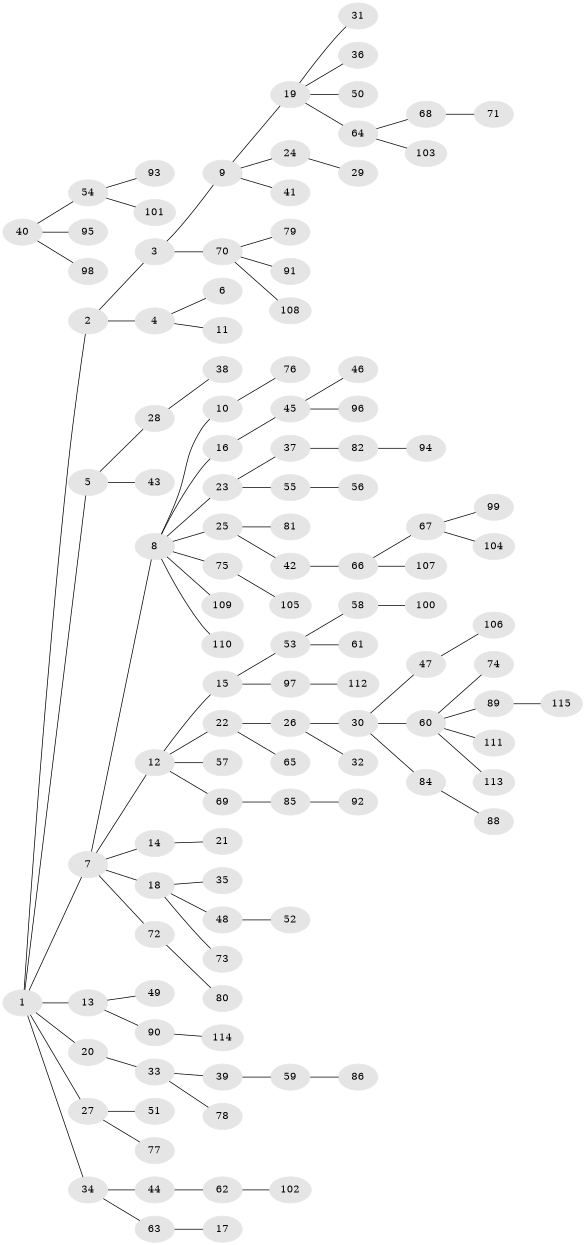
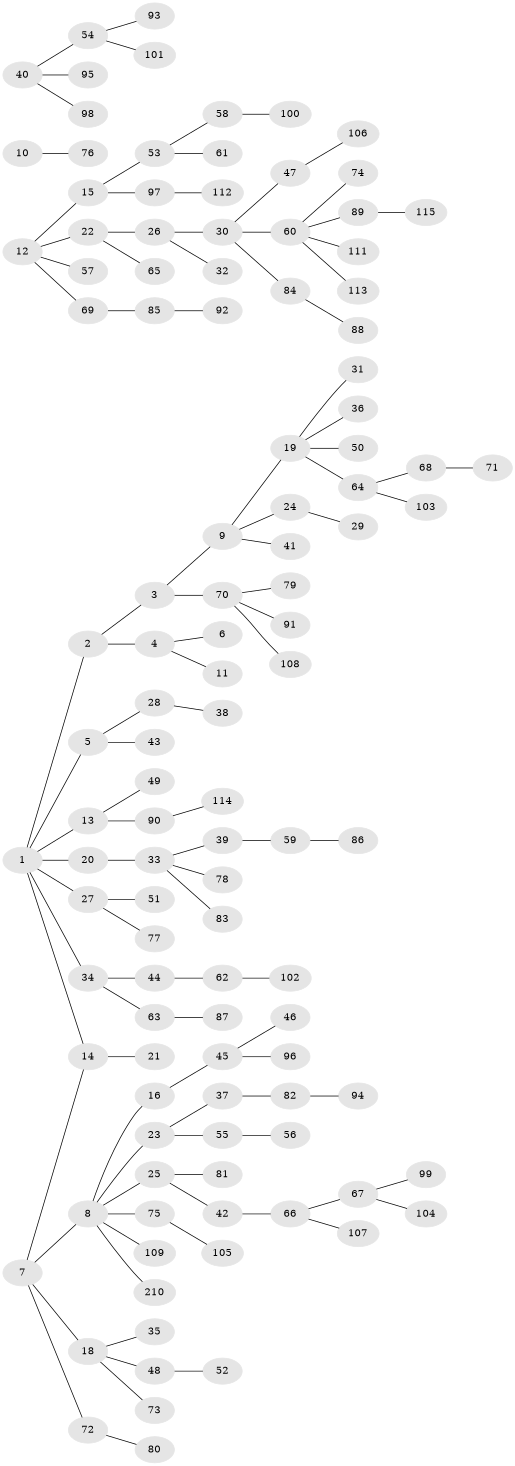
edge "10" -- "8": removed
node "110": label "110" -> "210"
edge "12" -- "7": removed
node "83": added
edge "7" -- "1": now "14" -- "1"
node "17": label "17" -> "87"
